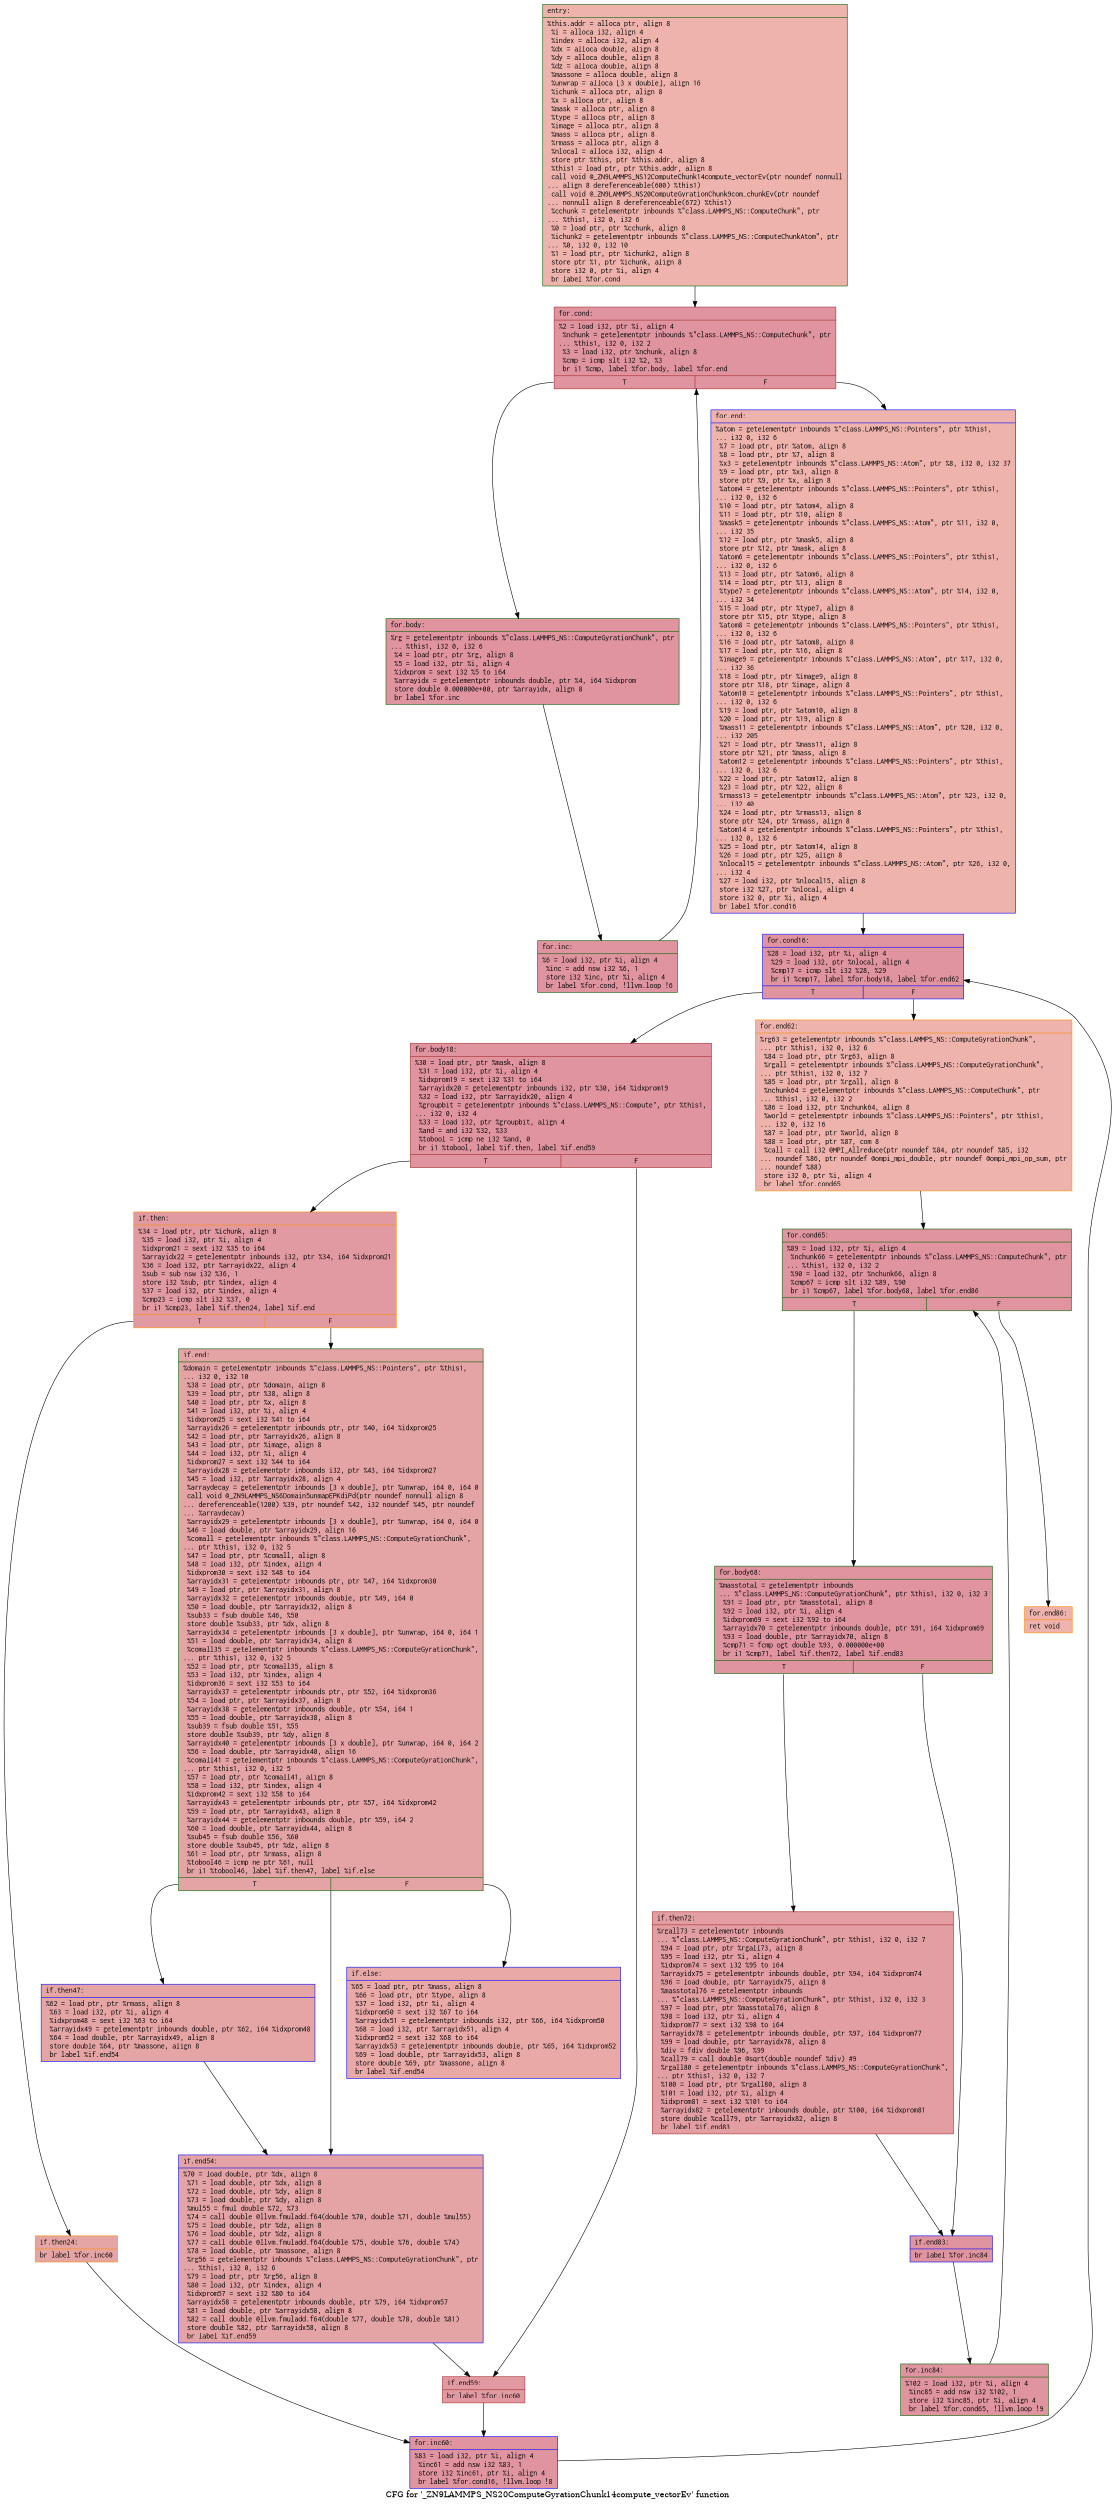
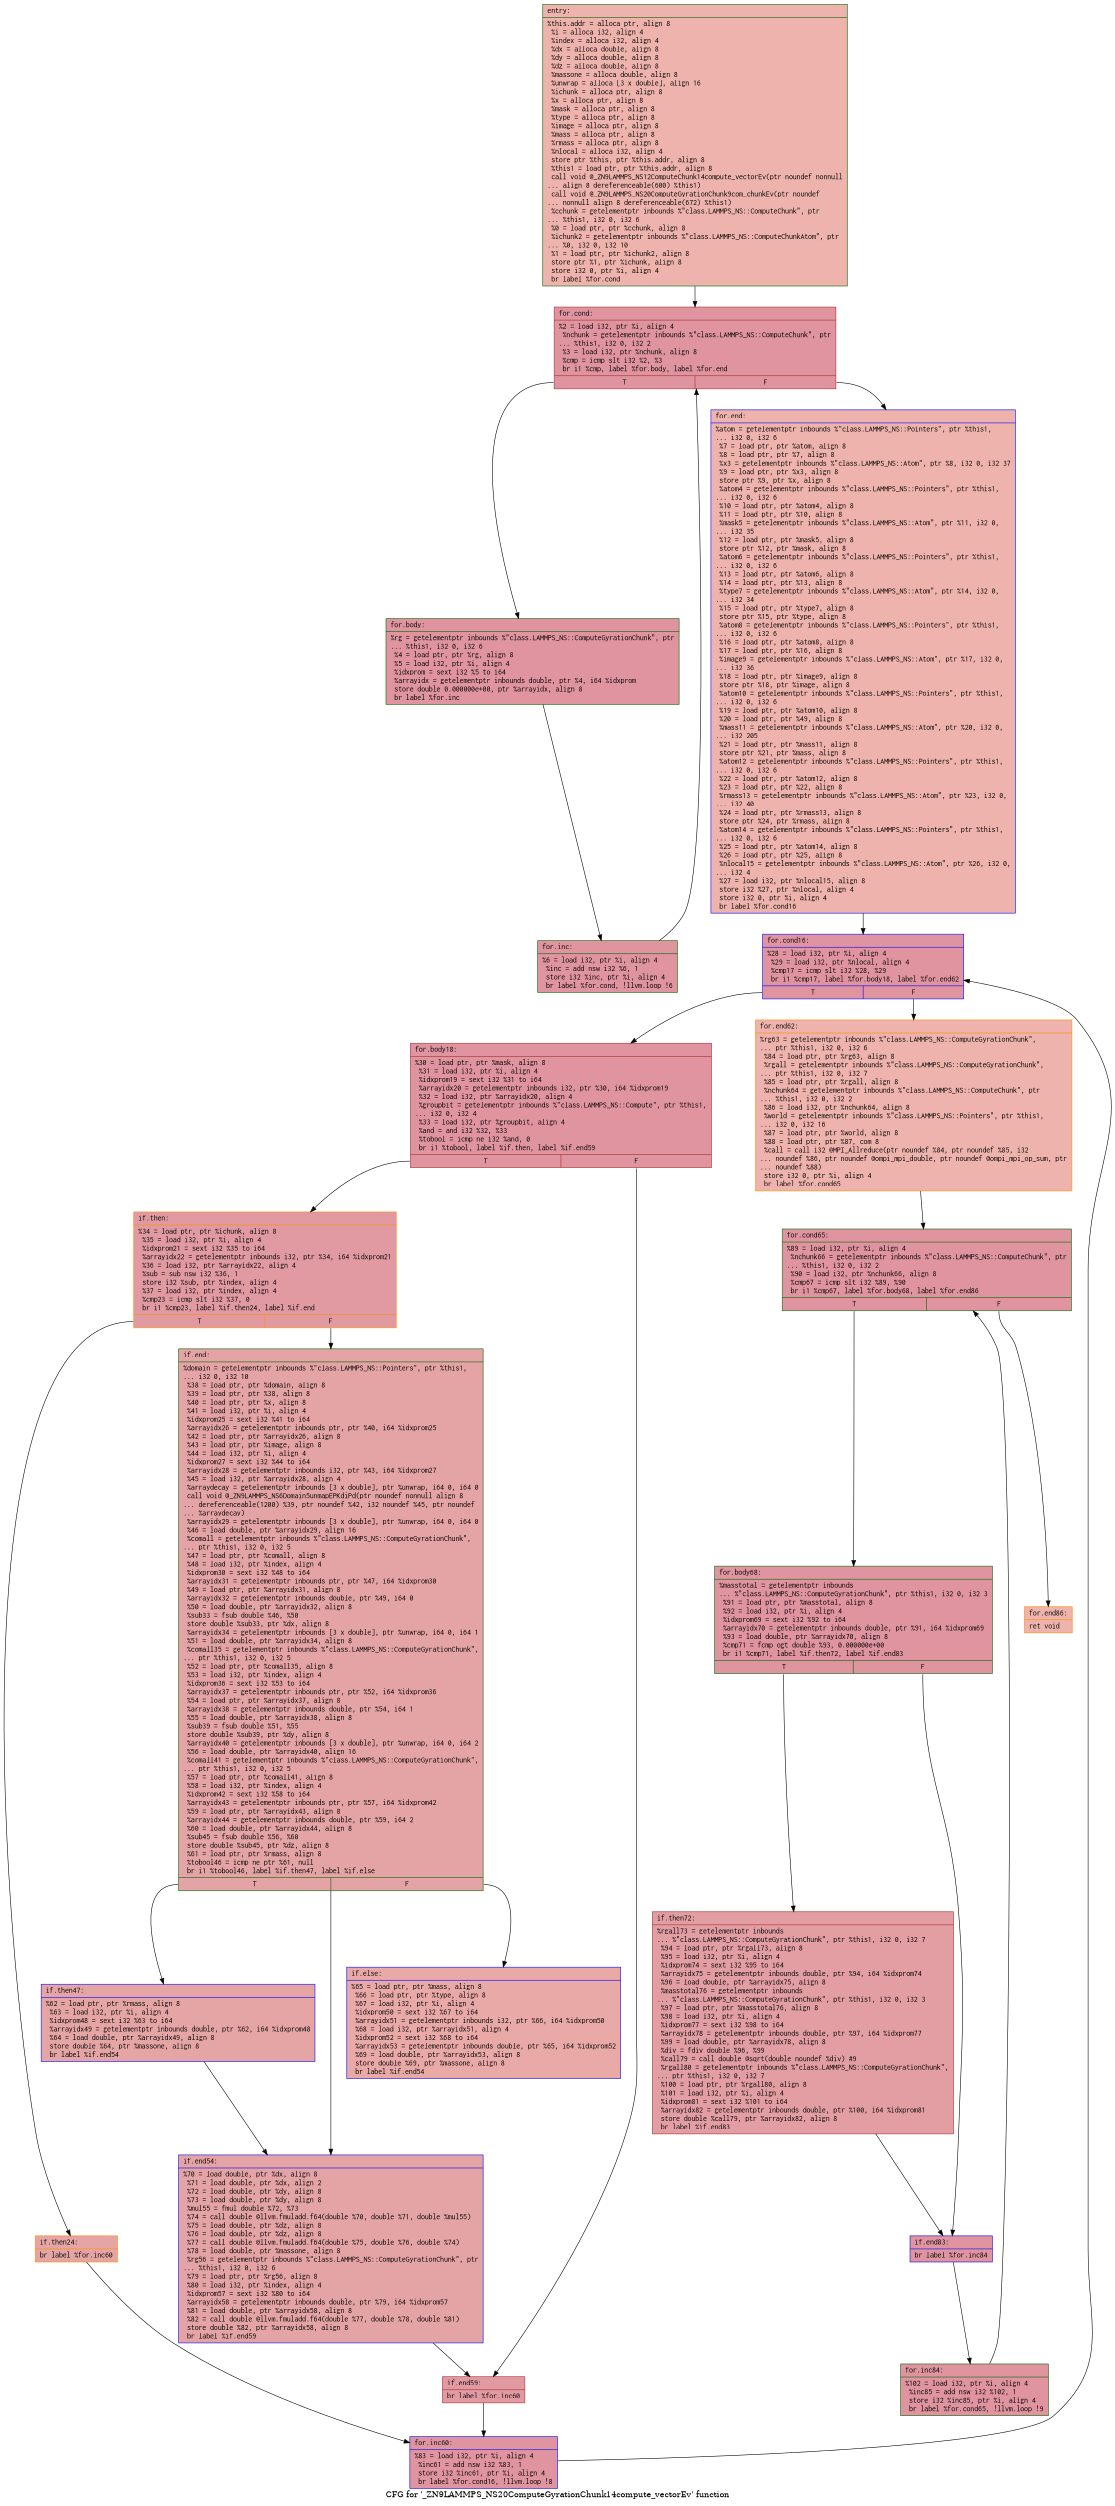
node "for.end:": text "%20 = load ptr, ptr %19, align 8" -> "%20 = load ptr, ptr %49, align 8"
node "if.else:": text "%37 = load i32, ptr %i, align 4" -> "%67 = load i32, ptr %i, align 4"
node "if.end54:": text "%71 = load double, ptr %dx, align 8" -> "%71 = load double, ptr %dx, align 2"
